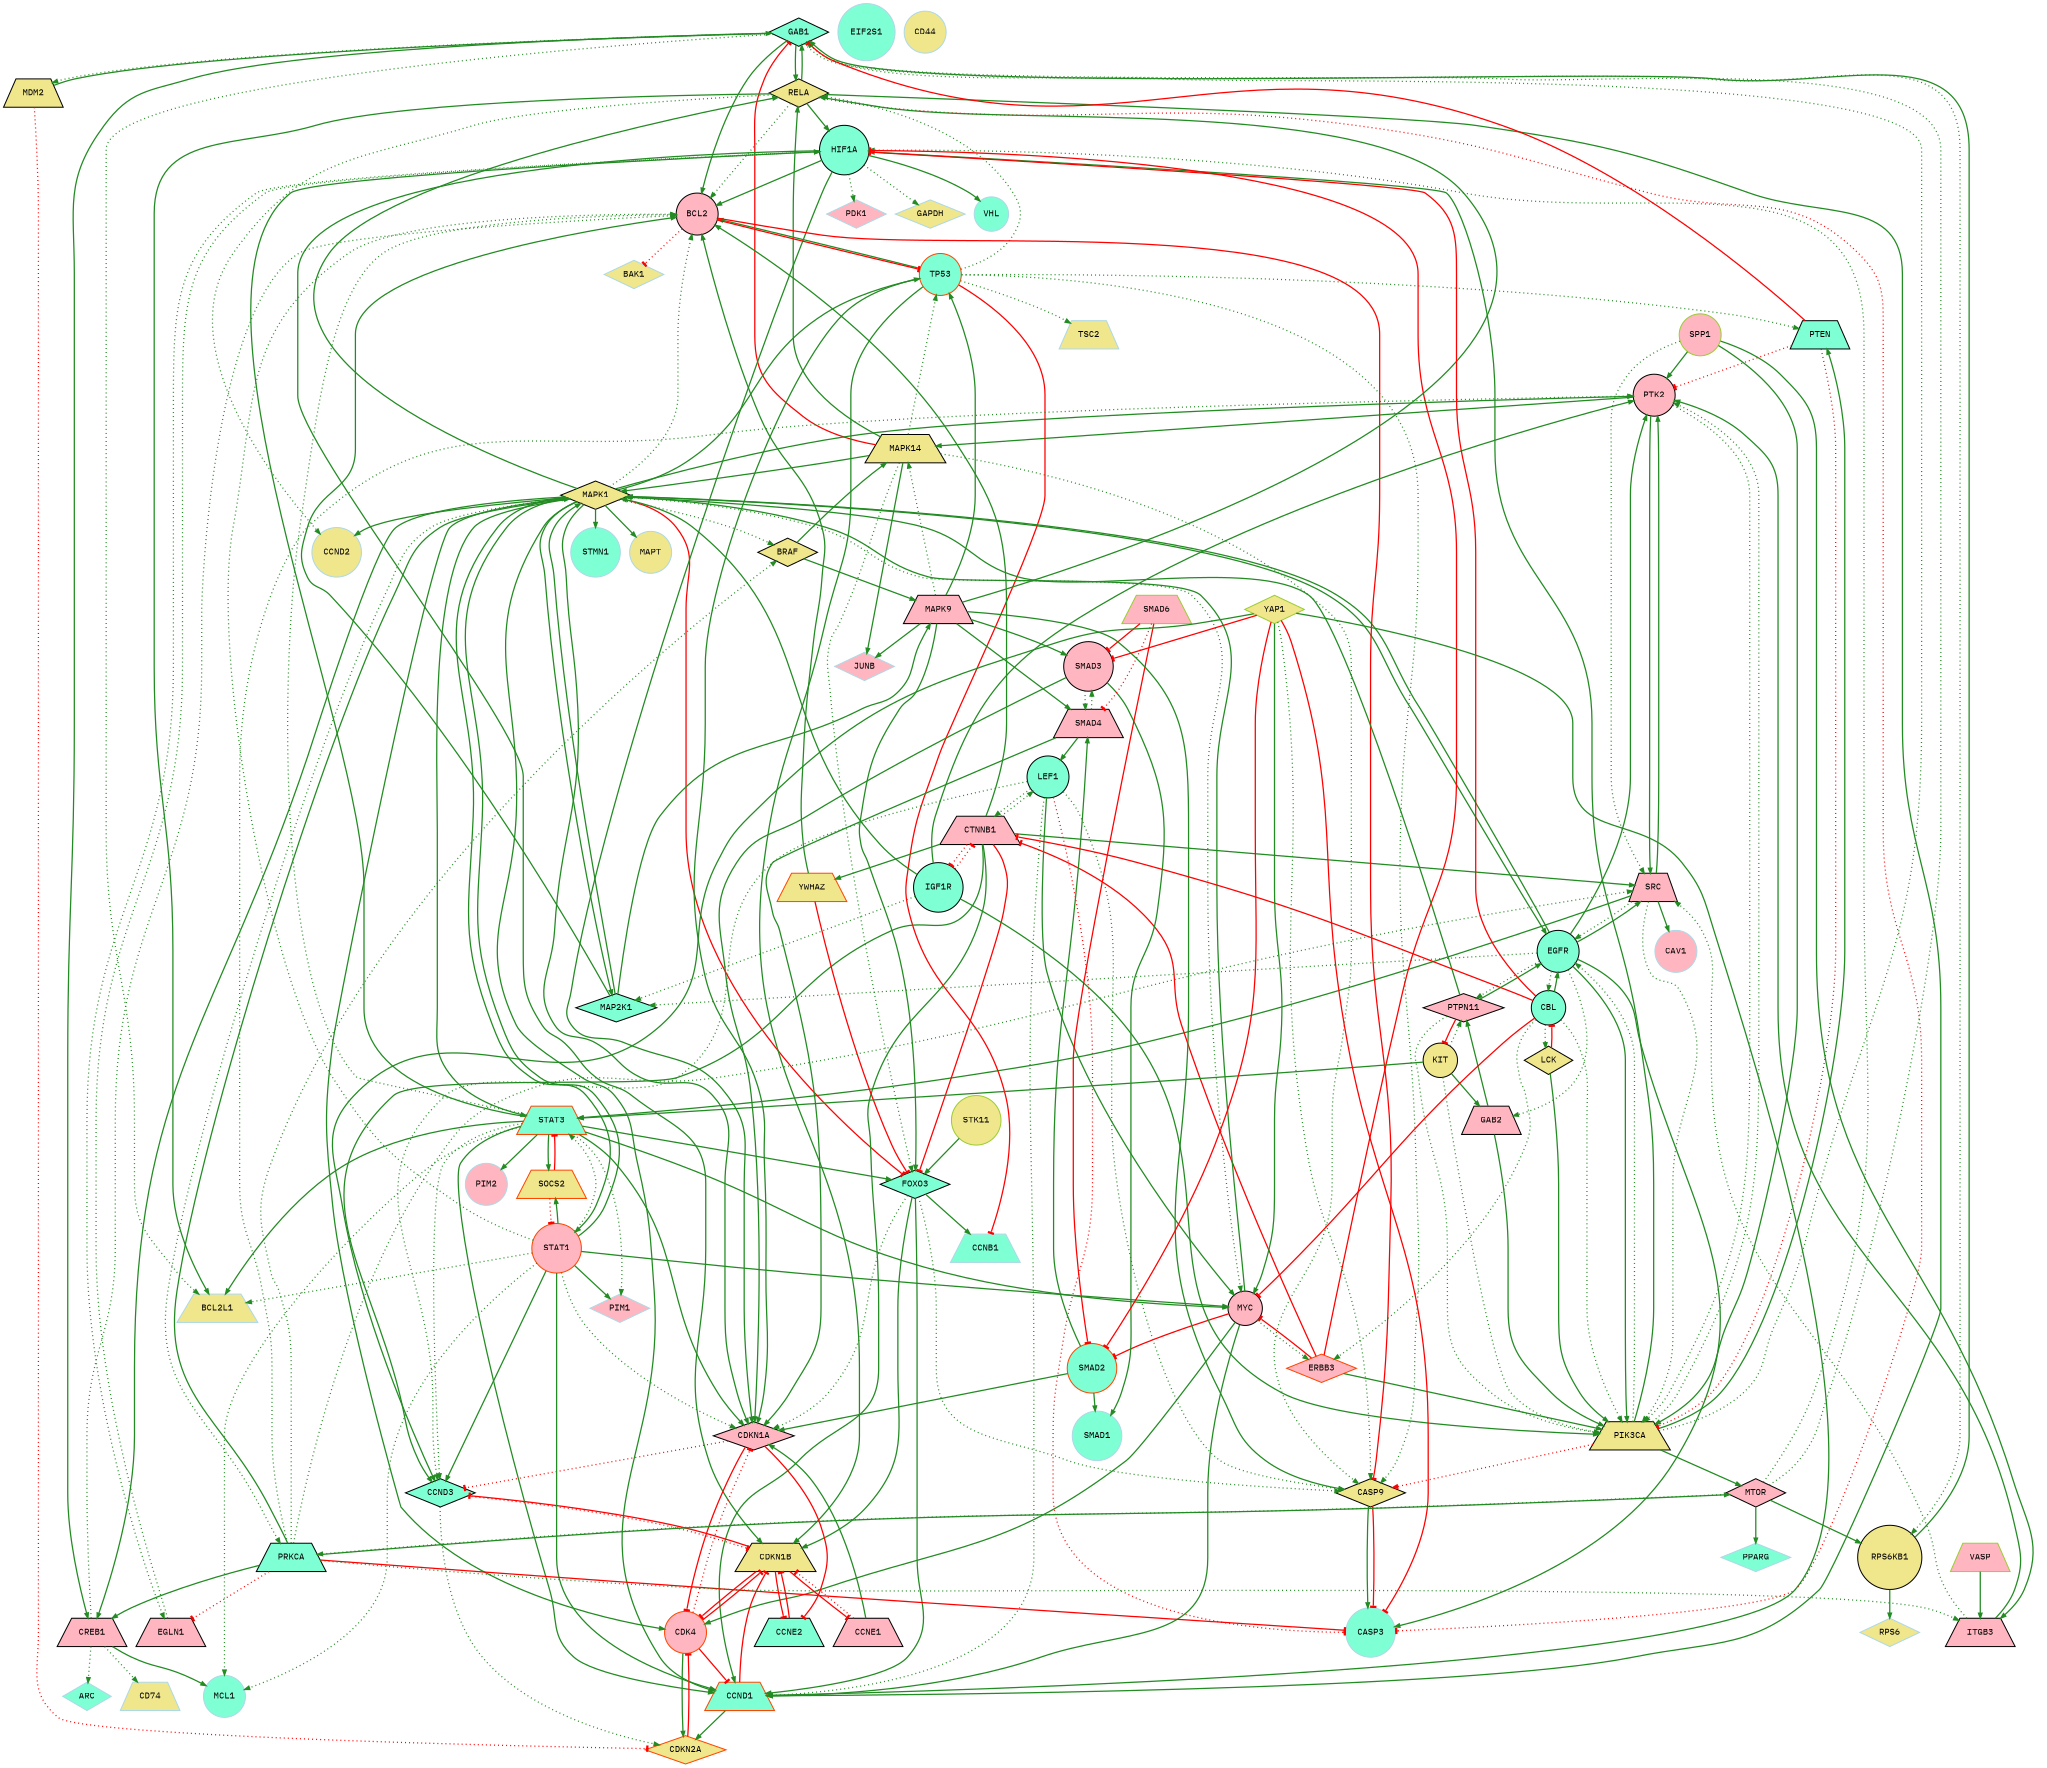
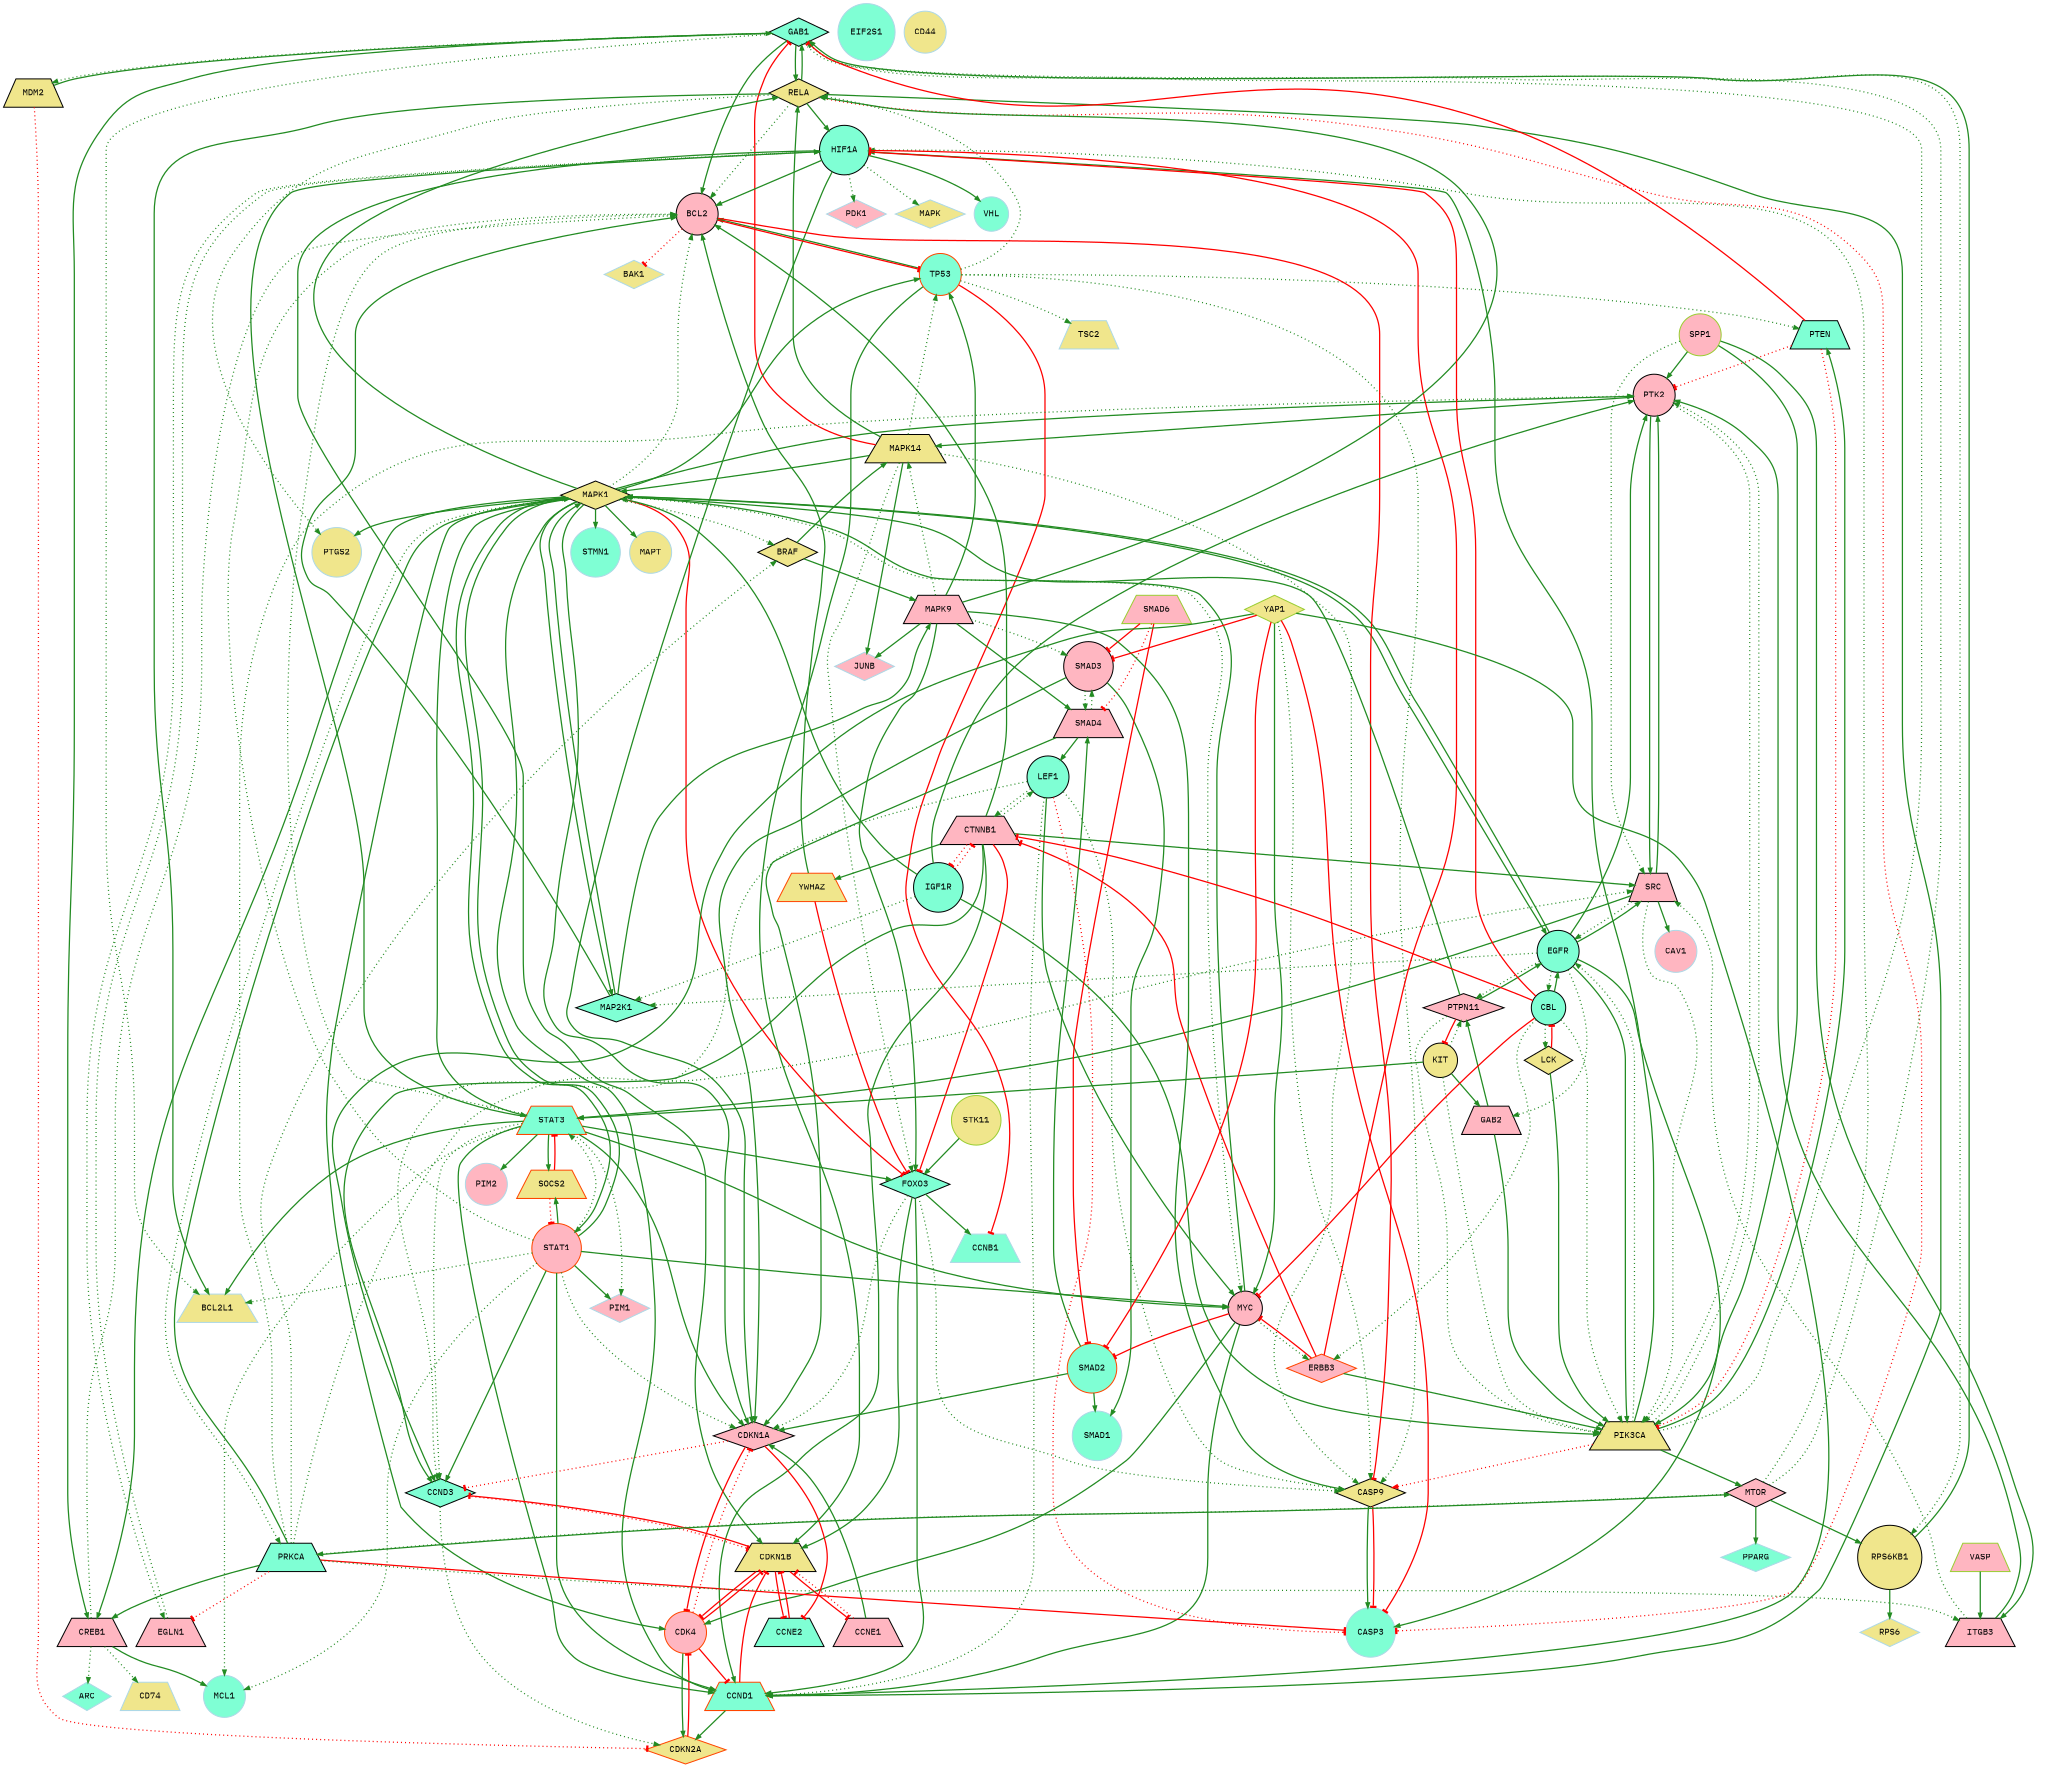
node "GAPDH": label "GAPDH" -> "MAPK"
node "CCND2": label "CCND2" -> "PTGS2"
edge "MAPK9" -> "SMAD3": style solid -> dotted
edge "TP53" -> "CDKN1A": removed
